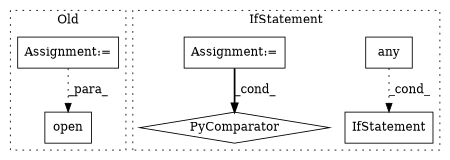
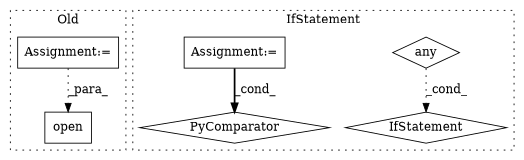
node "any": shape box -> diamond
node "IfStatement": shape box -> diamond
